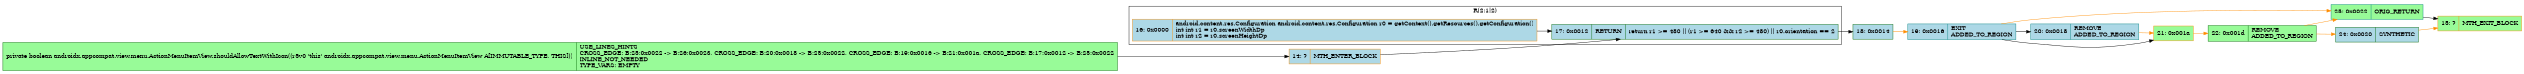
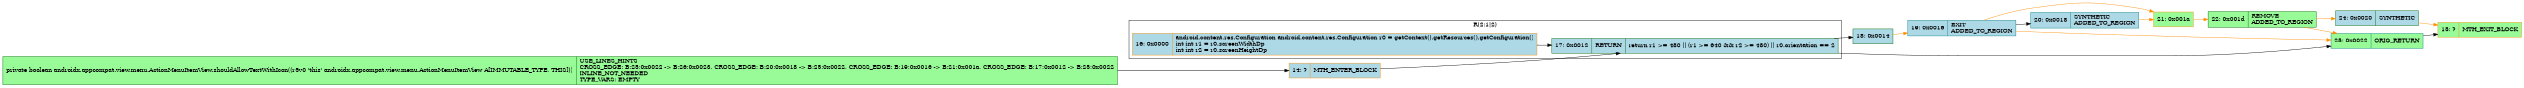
node "20: 0x0018": text "REMOVE" -> "SYNTHETIC"
edge "19: 0x0016" -> "21: 0x001a": color black -> darkorange
edge "17: 0x0012" -> "25: 0x0022": added
